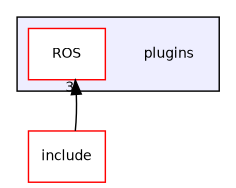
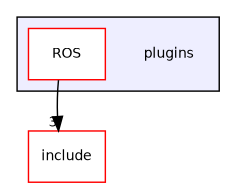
edge "include" -> "ROS": reversed
